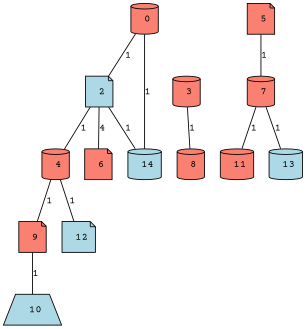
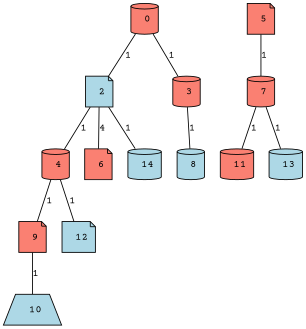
edge "0" -- "14": now "0" -- "3"
node "8": fillcolor salmon -> lightblue
